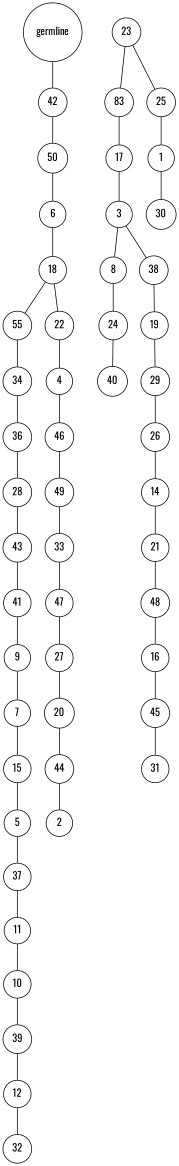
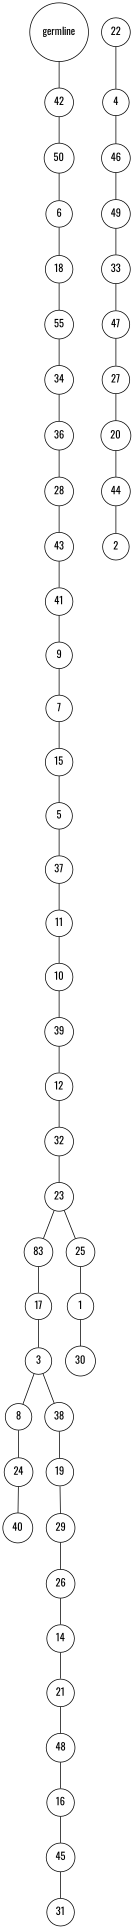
edge "18" -- "22": removed
edge "32" -- "23": added
